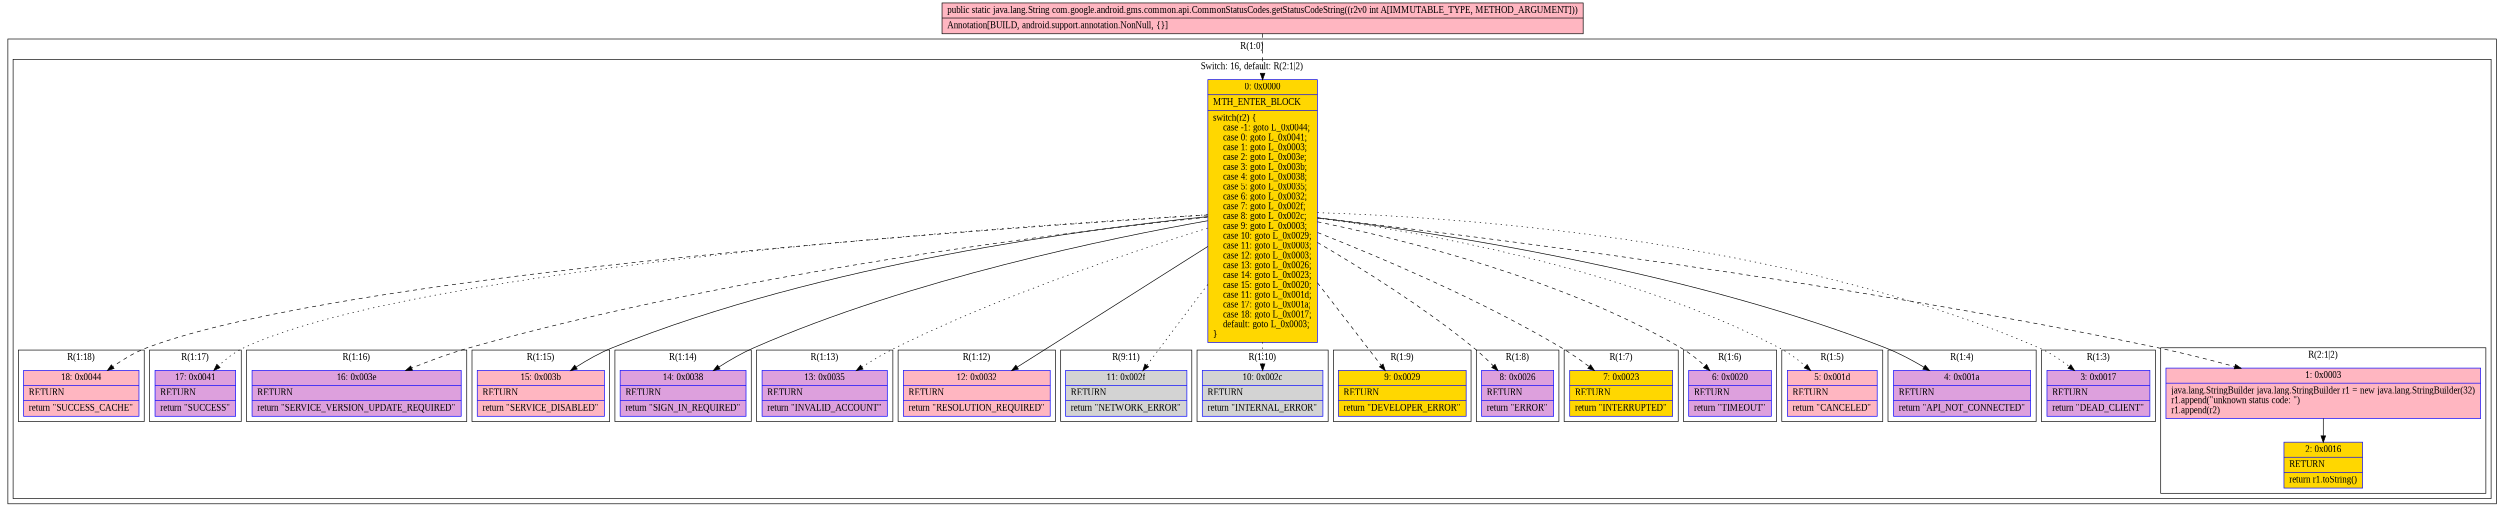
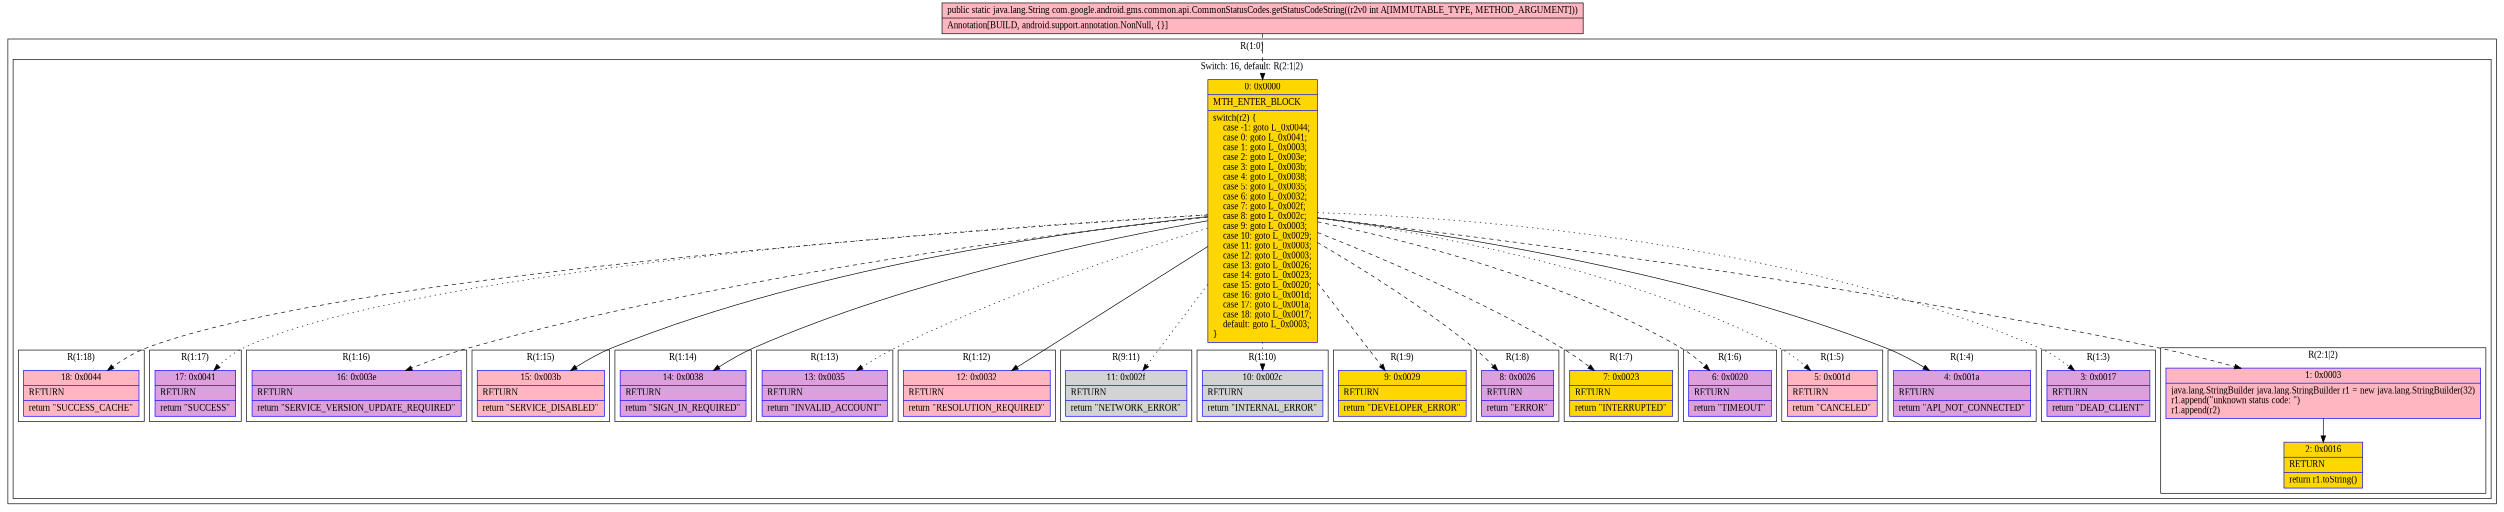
node "0: 0x0000": text "case 11: goto L_0x001d;" -> "case 16: goto L_0x001d;"
